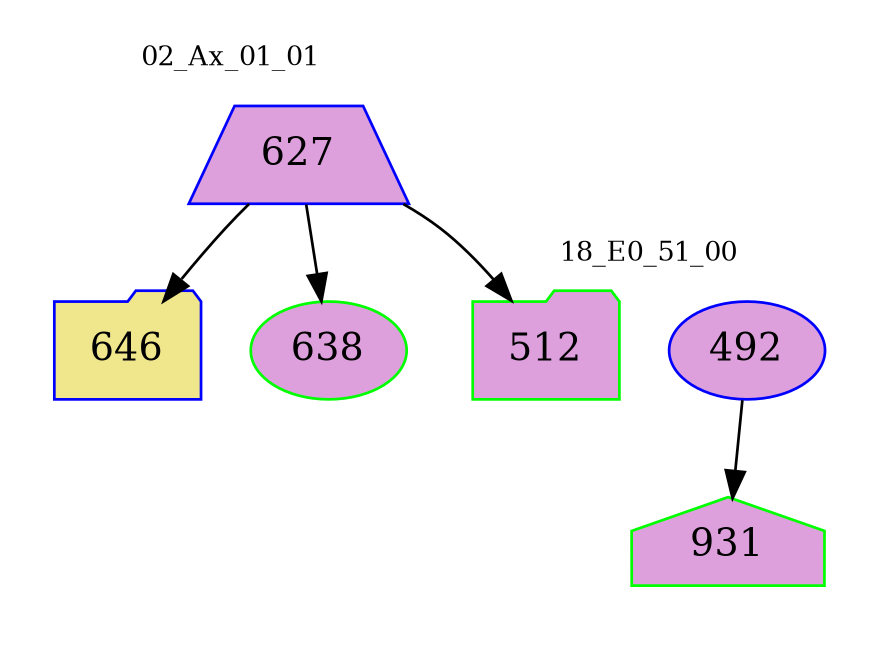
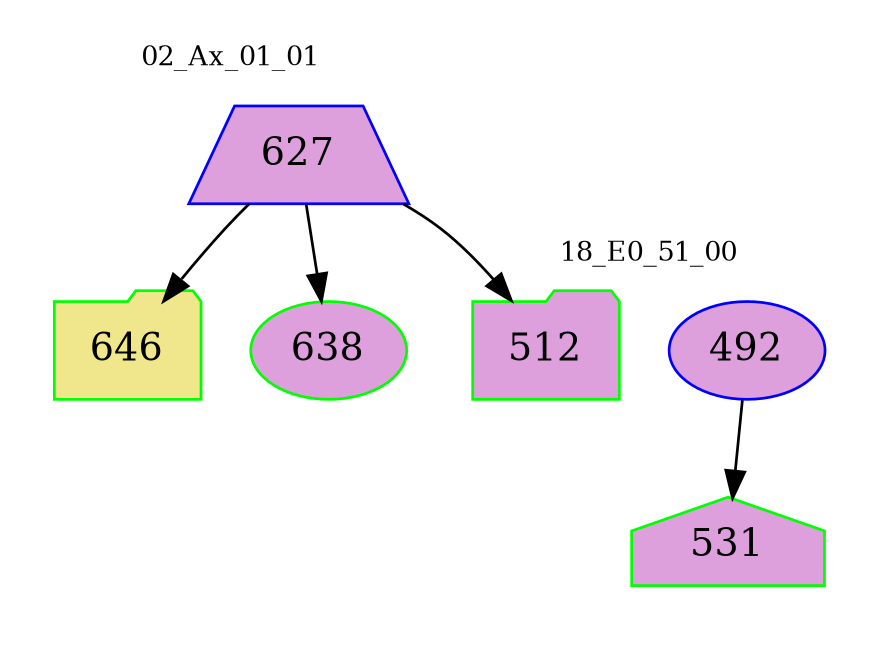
node "646": color blue -> green
node "931": label "931" -> "531"
